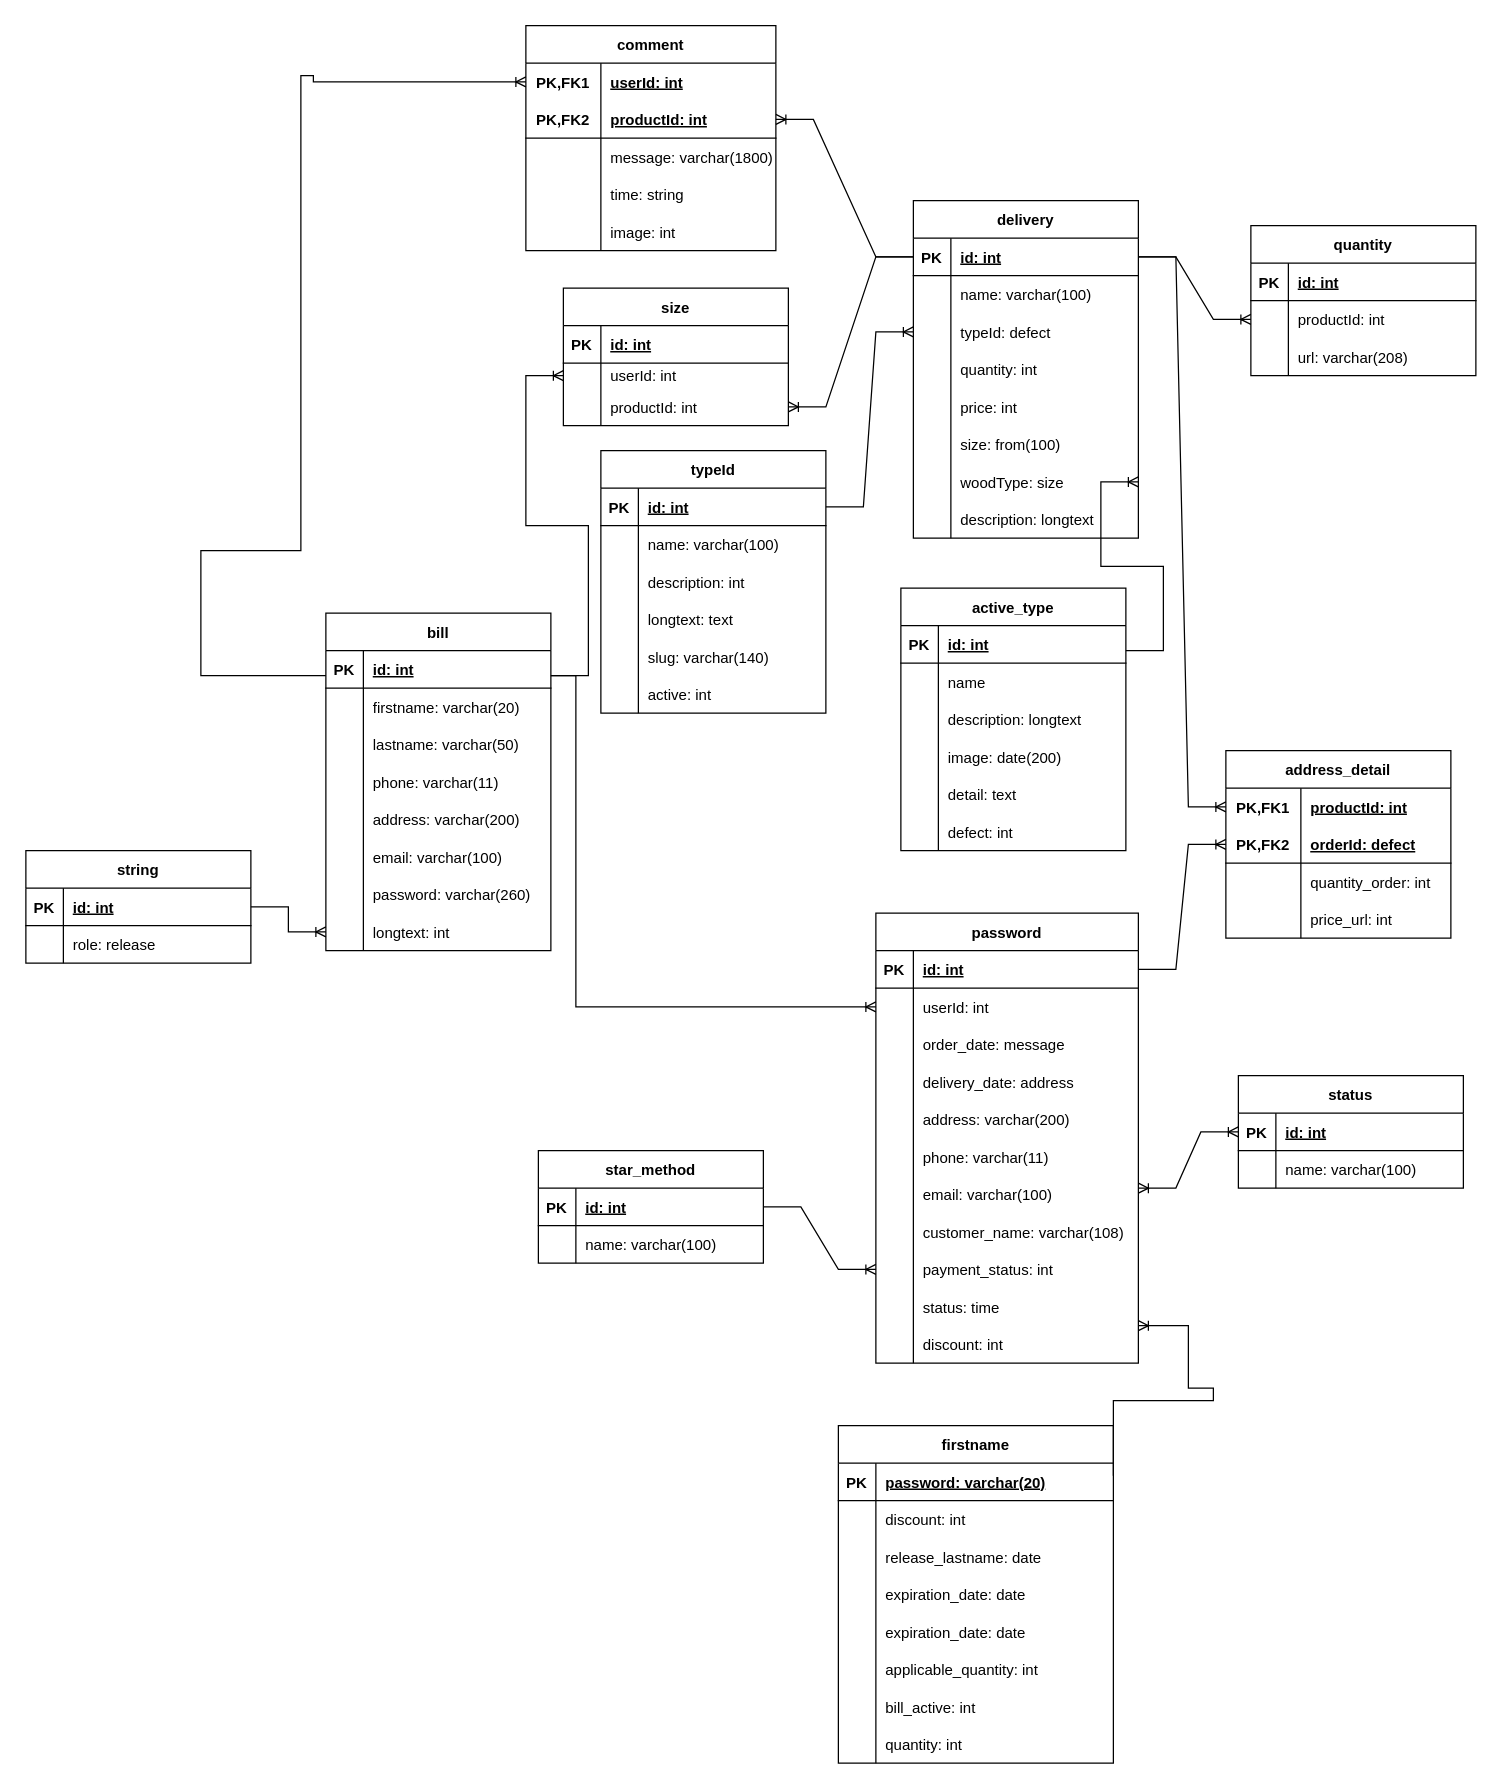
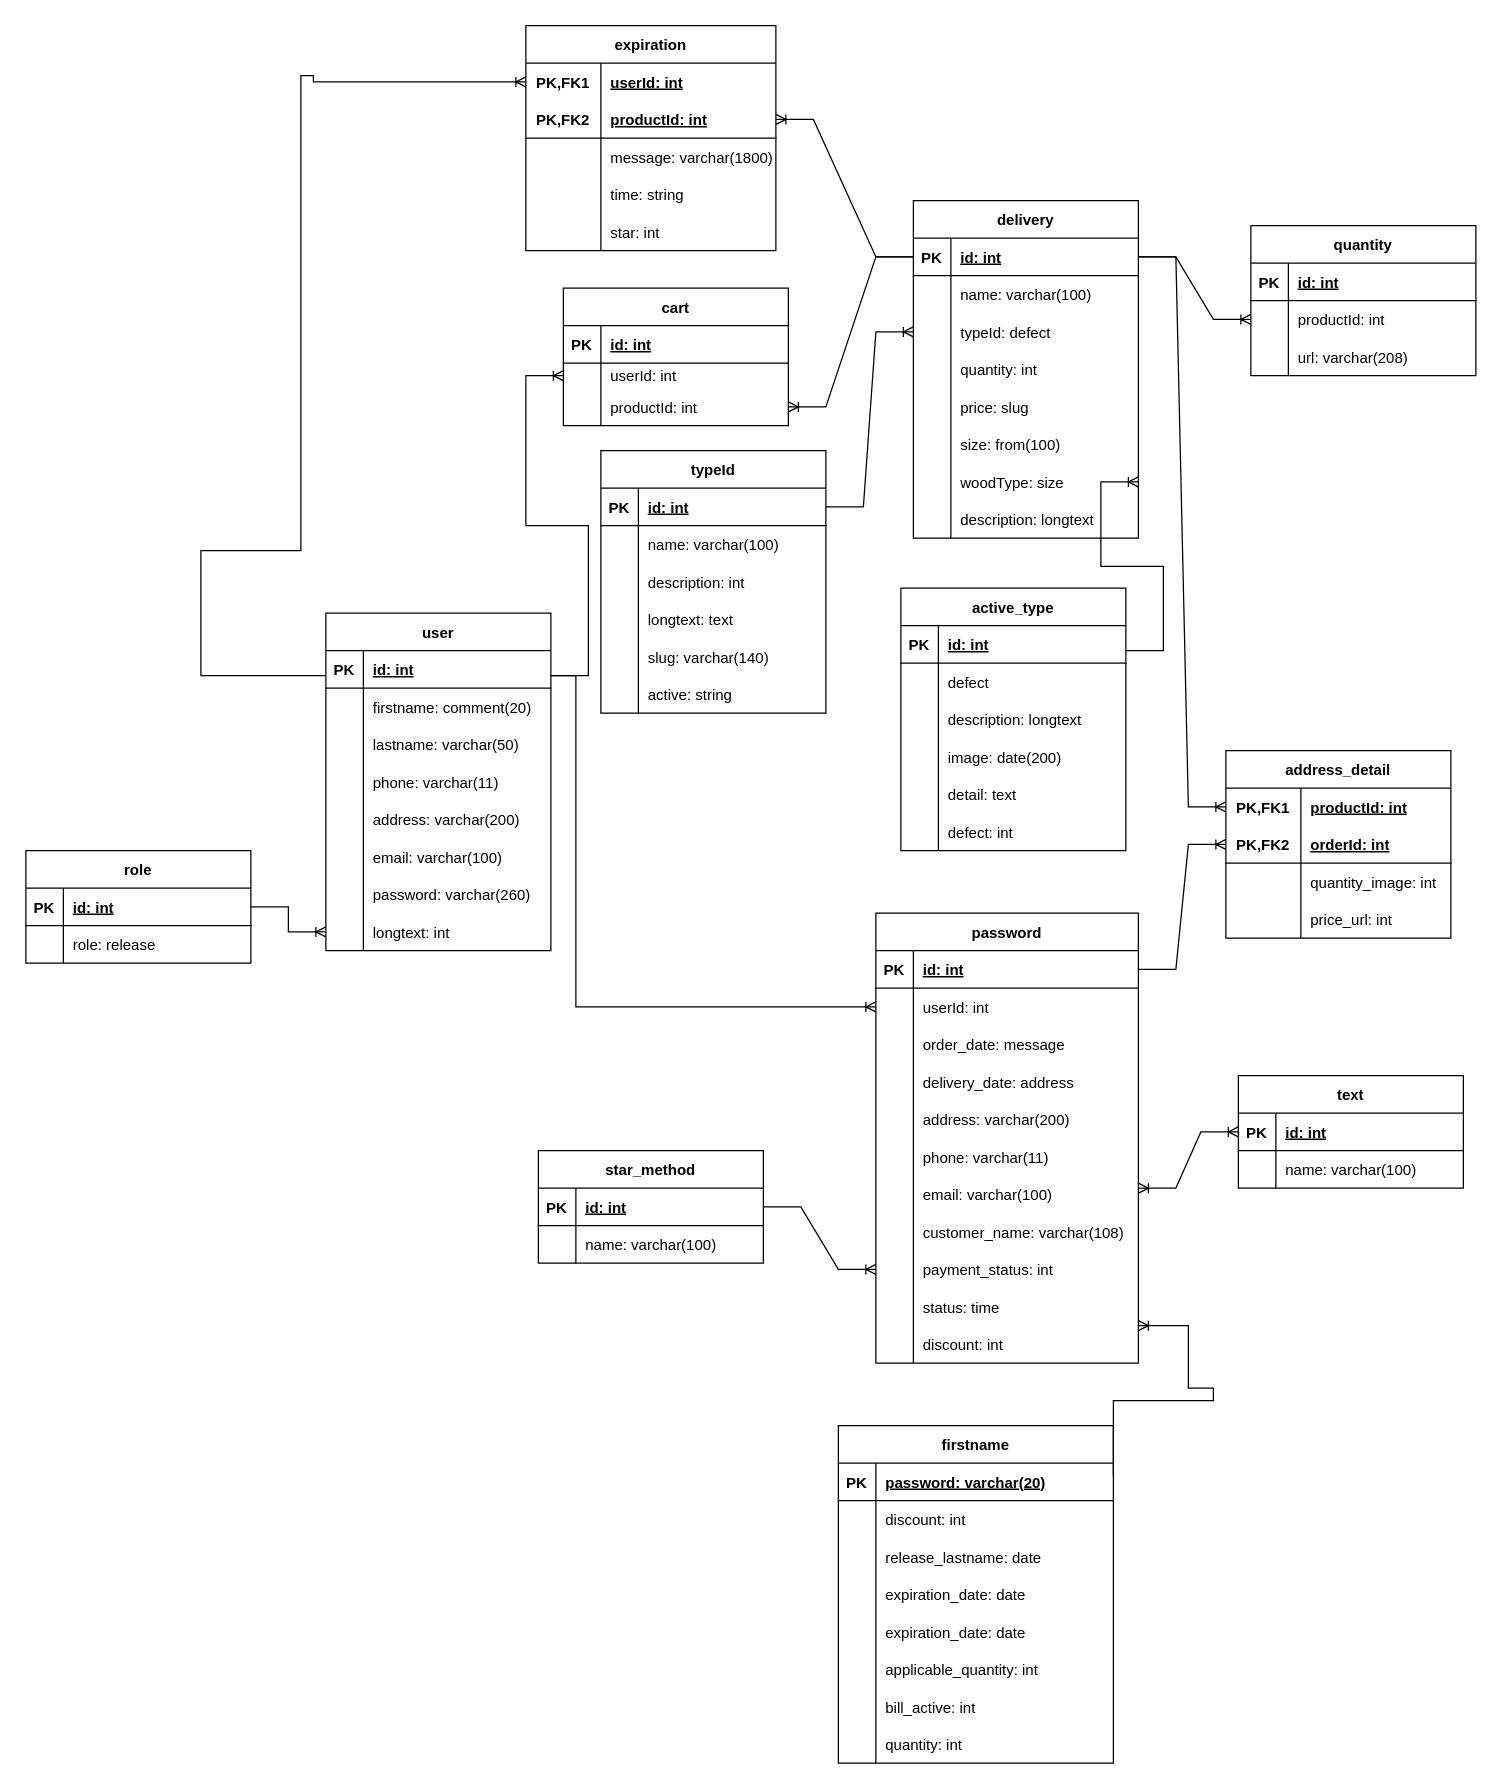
node "comment": label "comment" -> "expiration"
node "image: int": label "image: int" -> "star: int"
node "size": label "size" -> "cart"
node "price: int": label "price: int" -> "price: slug"
node "bill": label "bill" -> "user"
node "name": label "name" -> "defect"
node "active: int": label "active: int" -> "active: string"
node "firstname: varchar(20)": label "firstname: varchar(20)" -> "firstname: comment(20)"
node "orderId: defect": label "orderId: defect" -> "orderId: int"
node "string": label "string" -> "role"
node "quantity_order: int": label "quantity_order: int" -> "quantity_image: int"
node "status": label "status" -> "text"
